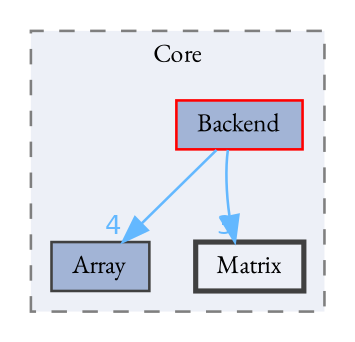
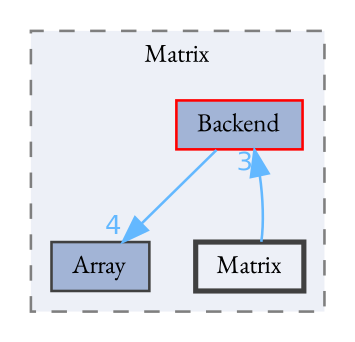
cluster "Core": label "Core" -> "Matrix"
edge "Backend" -> "Matrix": reversed
